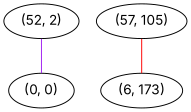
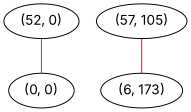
node "(52, 2)": label "(52, 2)" -> "(52, 0)"
